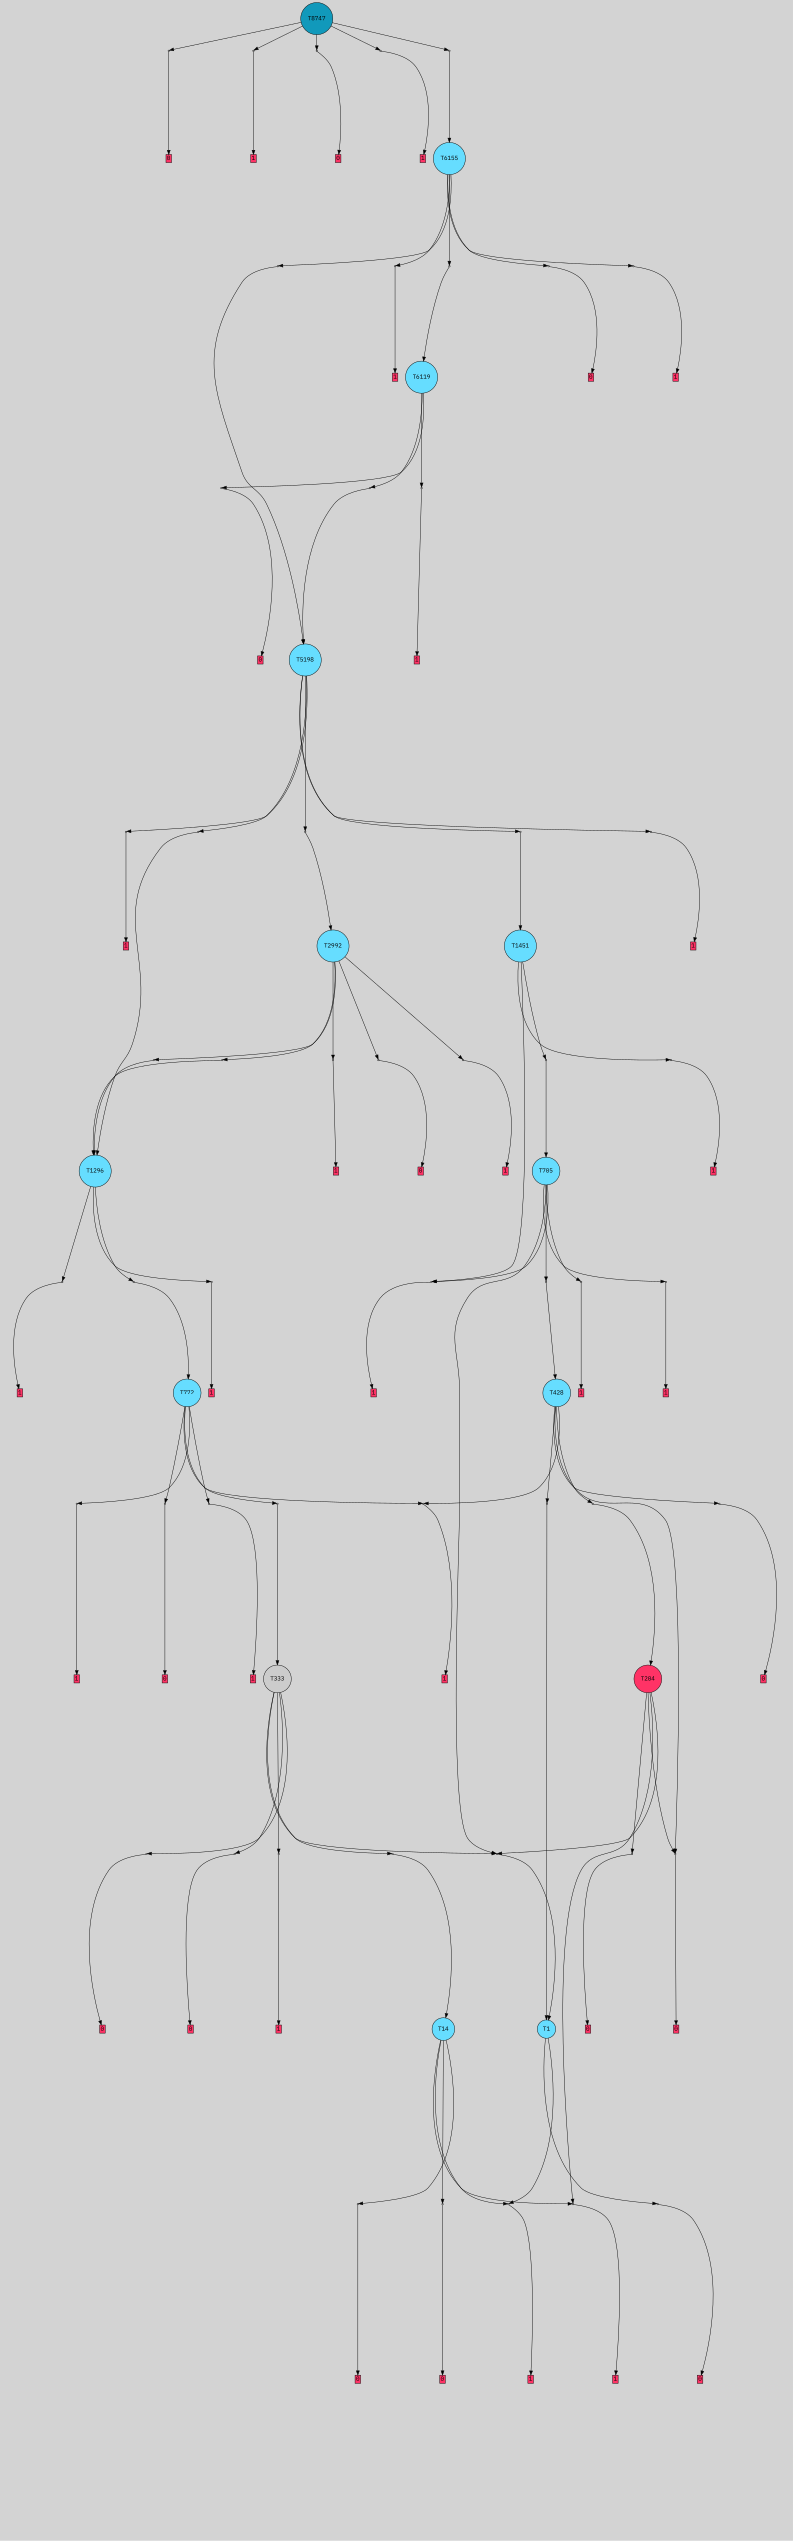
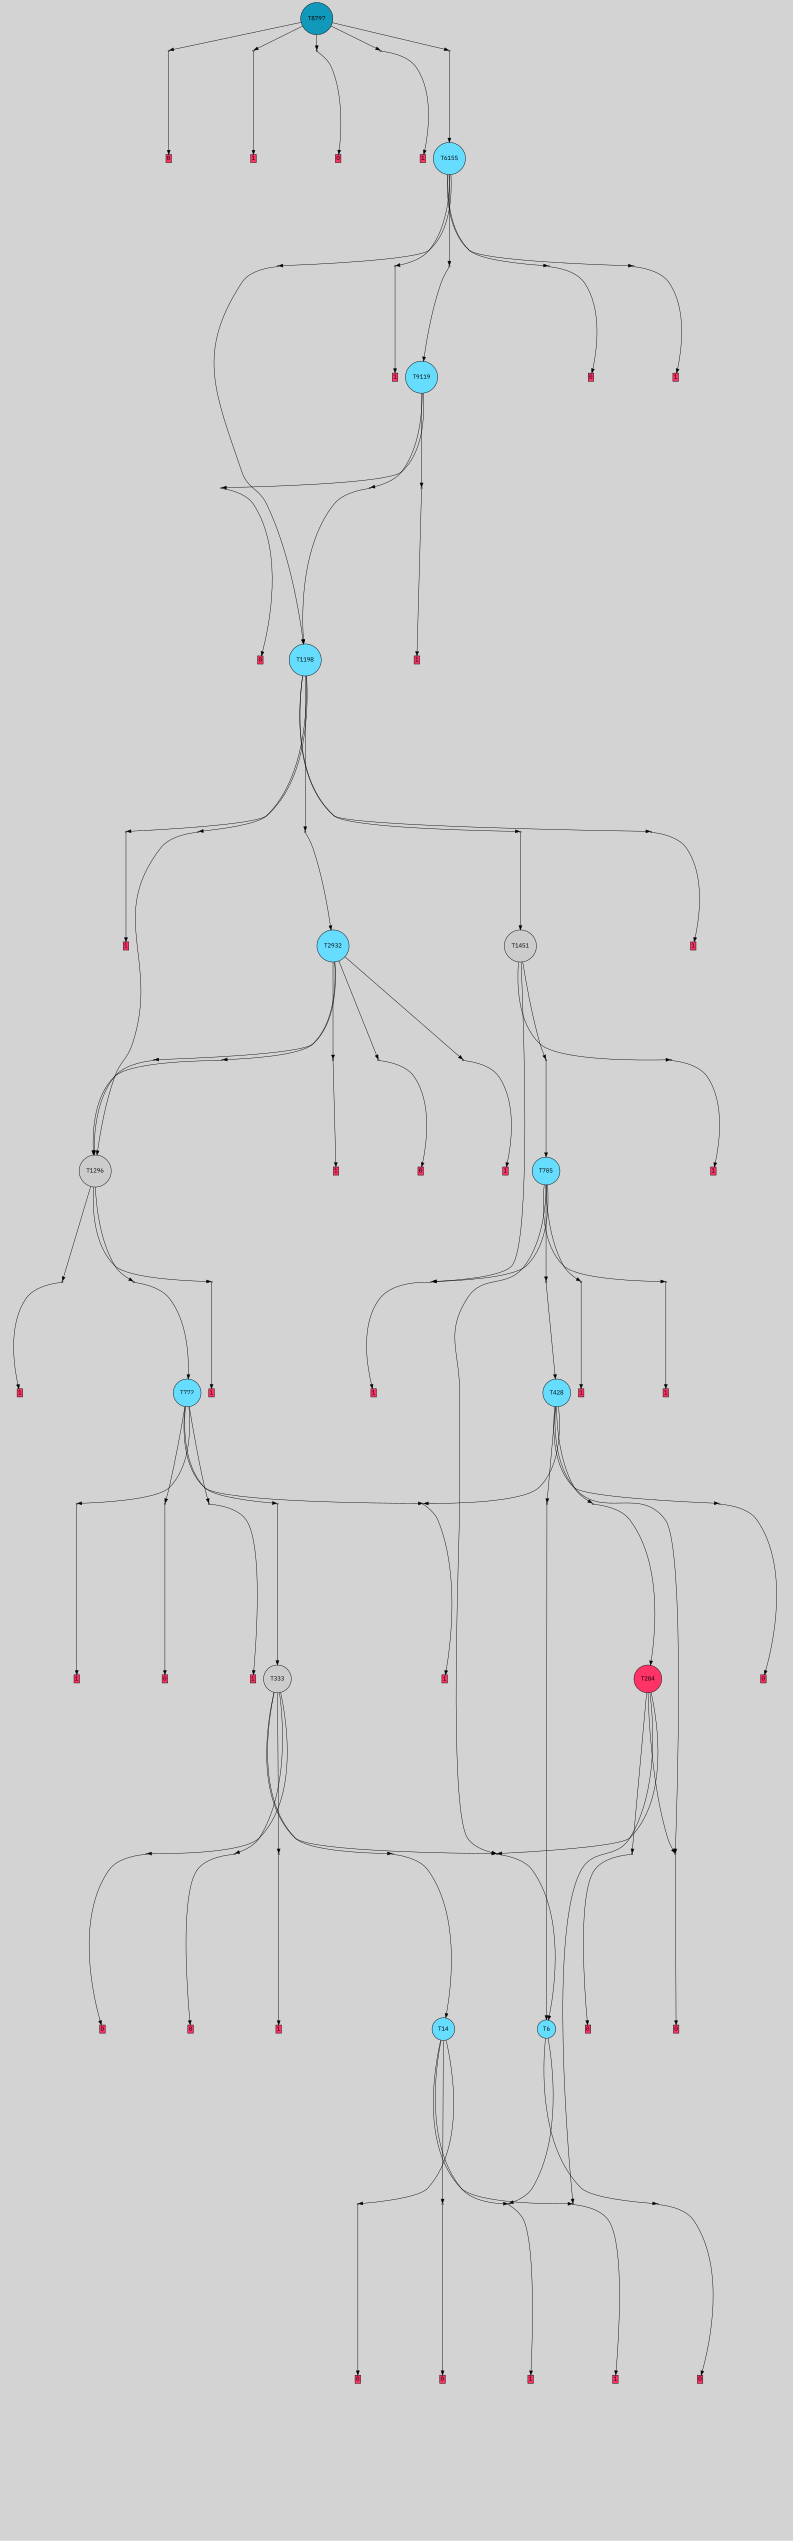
node "T8747": label "T8747" -> "T8797"
node "T6119": label "T6119" -> "T9119"
node "T5198": label "T5198" -> "T1198"
node "T2992": label "T2992" -> "T2932"
node "T1451": fillcolor #66ddff -> #cccccc
node "T1296": fillcolor #66ddff -> #cccccc
node "T1": label "T1" -> "T6"
